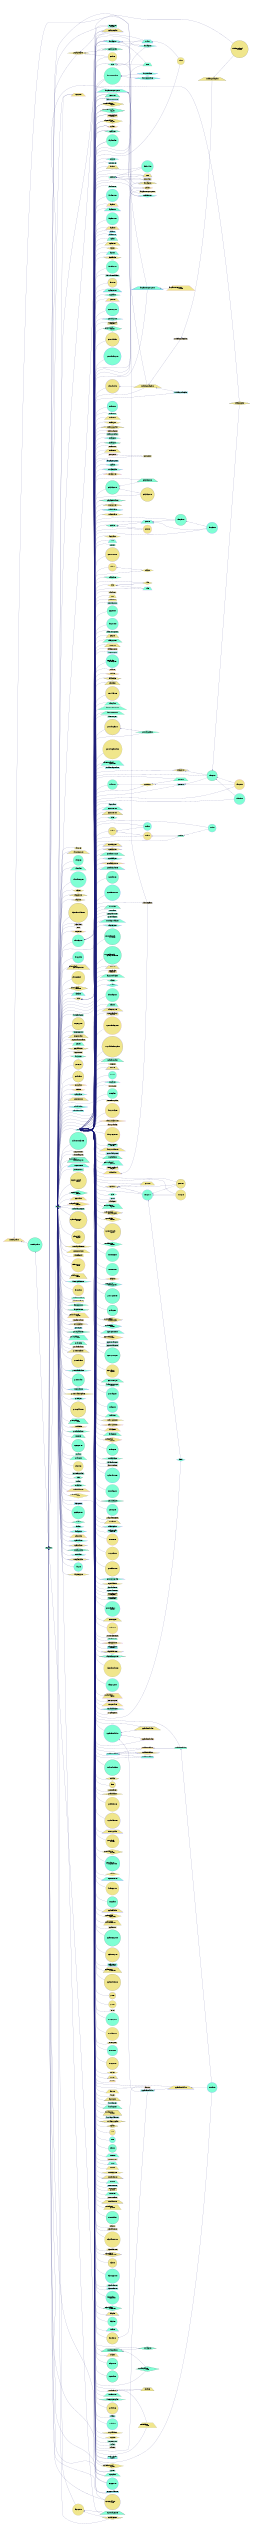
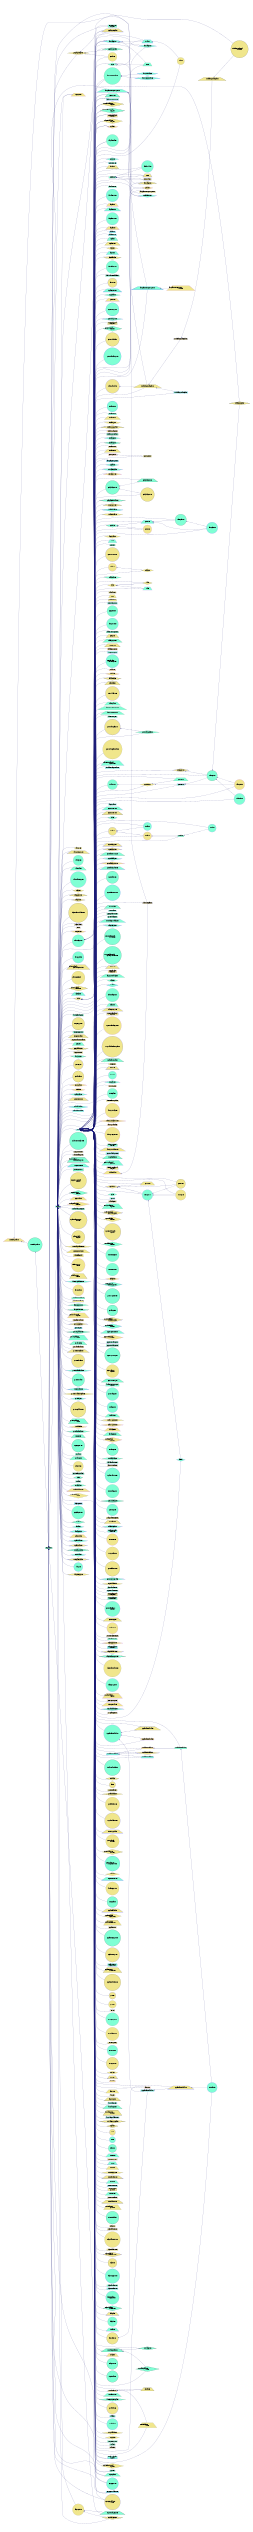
node "local_event.cpp": removed
